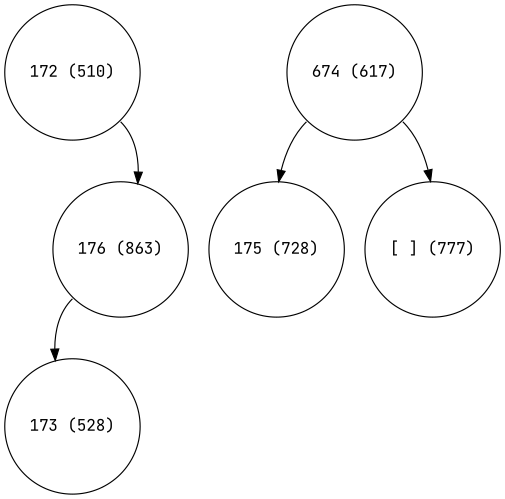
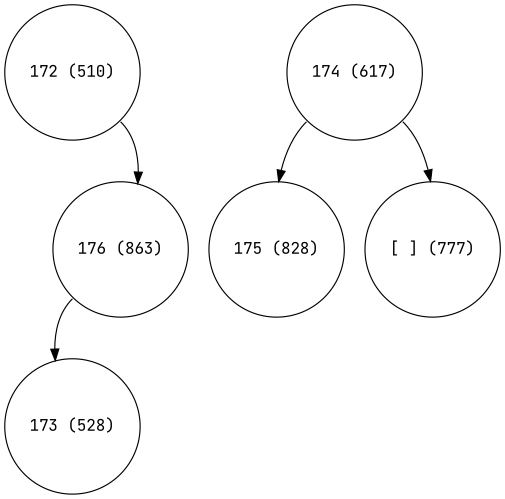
node "674 (617)": label "674 (617)" -> "174 (617)"
node "175 (728)": label "175 (728)" -> "175 (828)"
